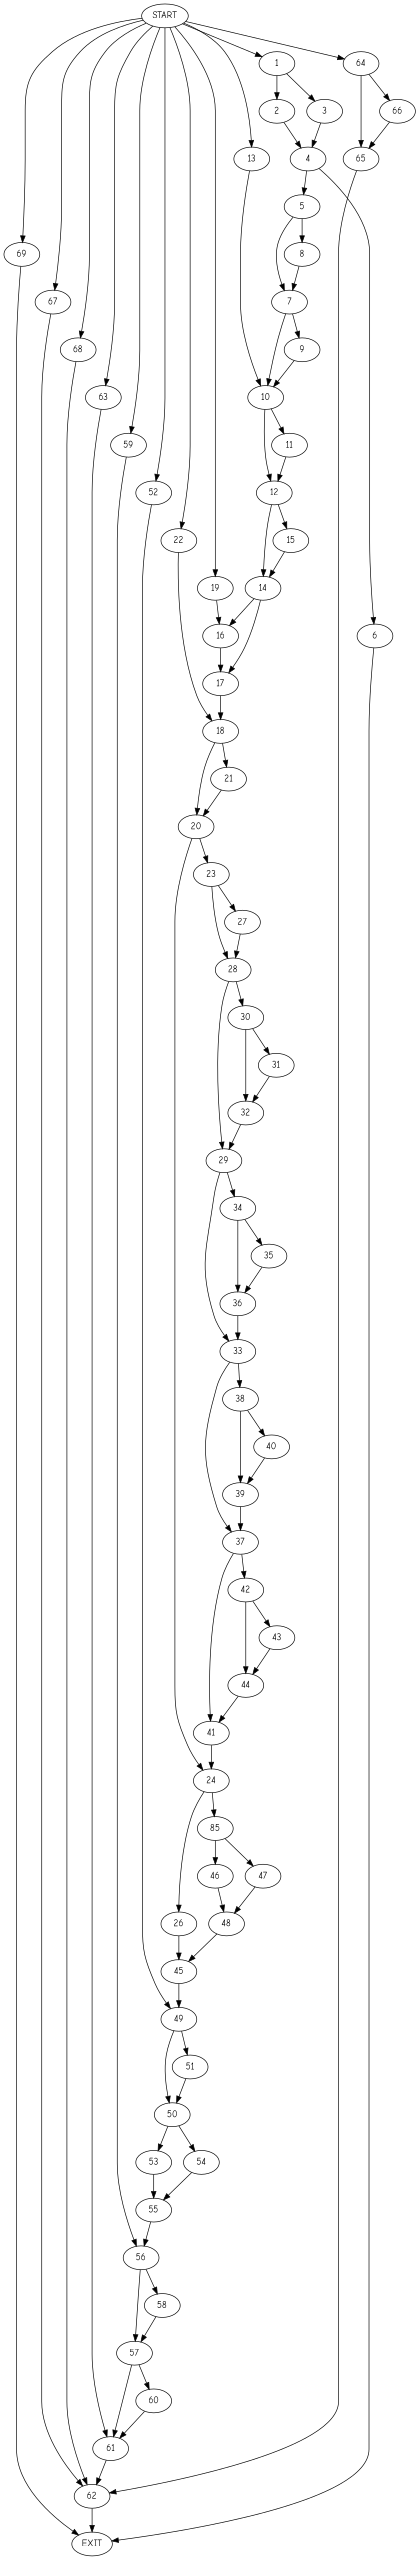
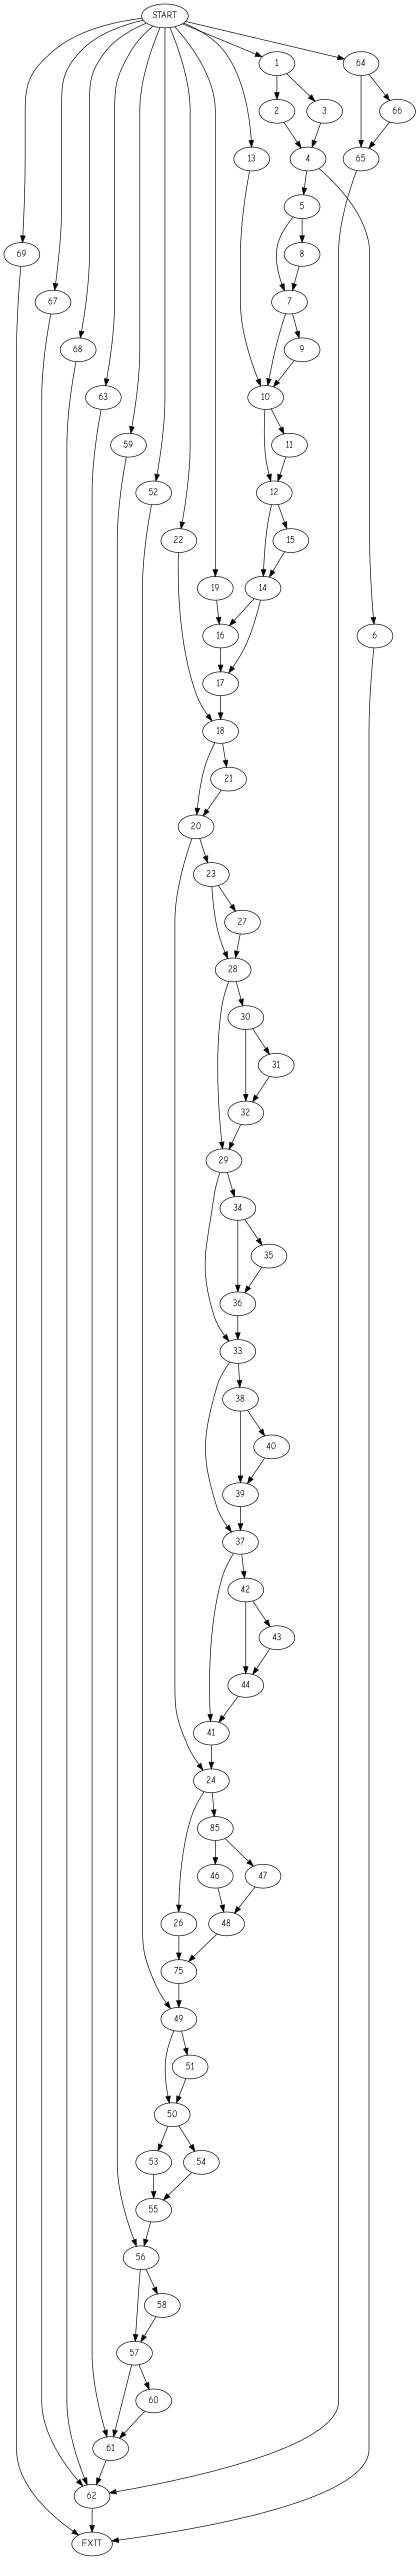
node "45": label "45" -> "75"
